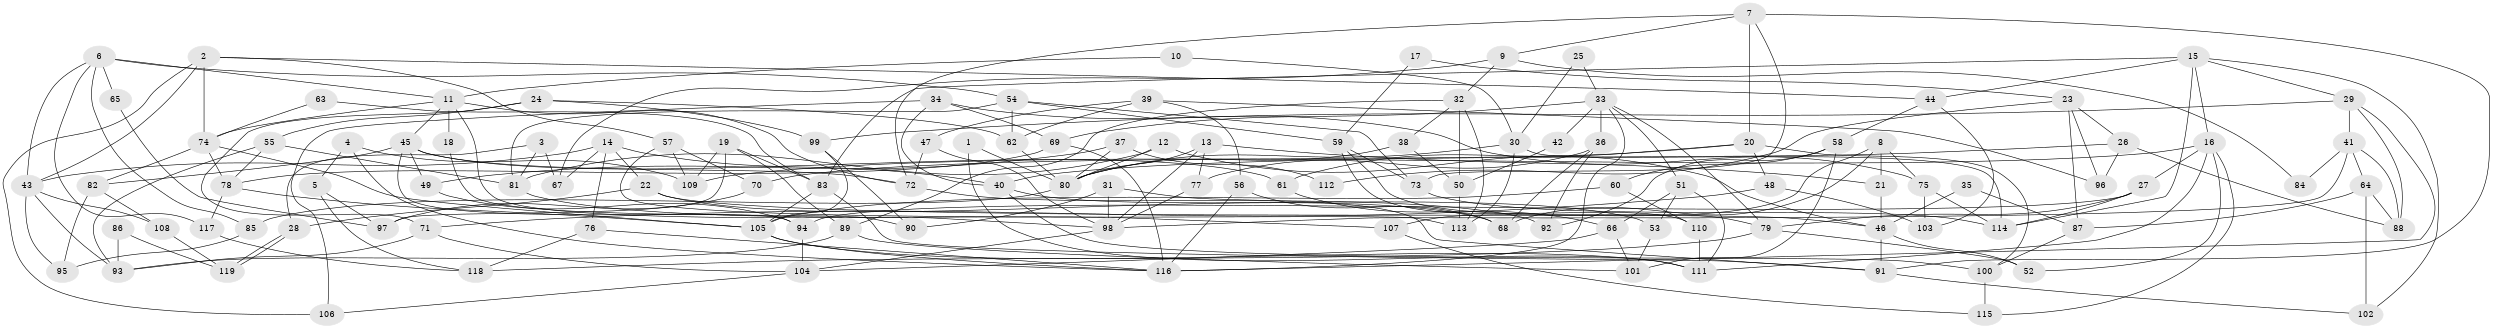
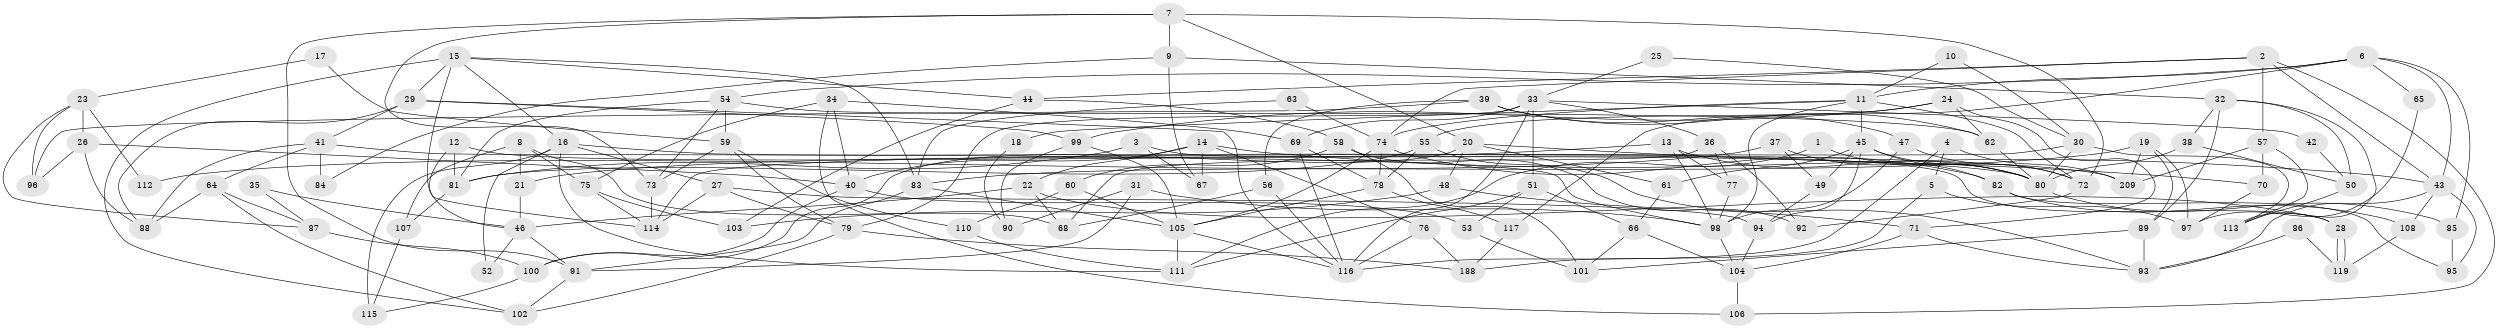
node "109": label "109" -> "209"
edge "79" -- "52": now "79" -- "102"
node "118": label "118" -> "188"
